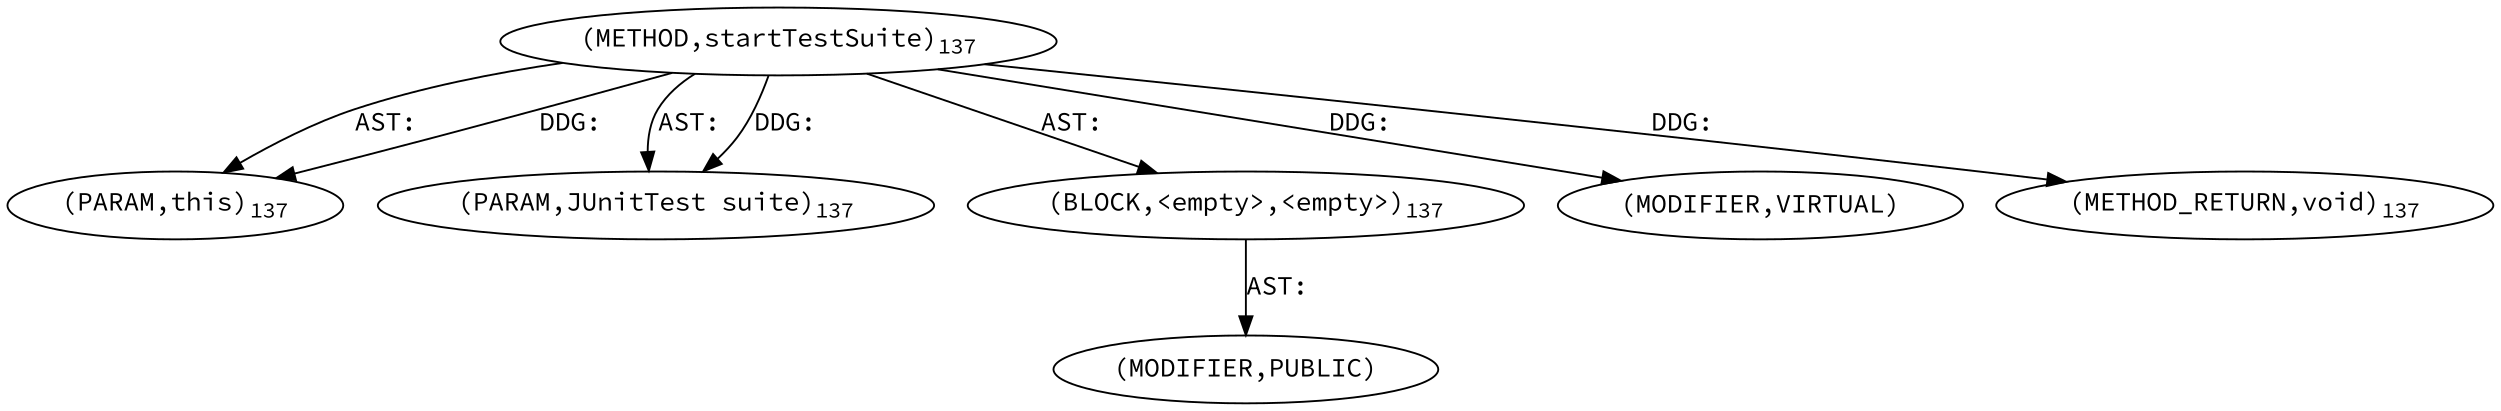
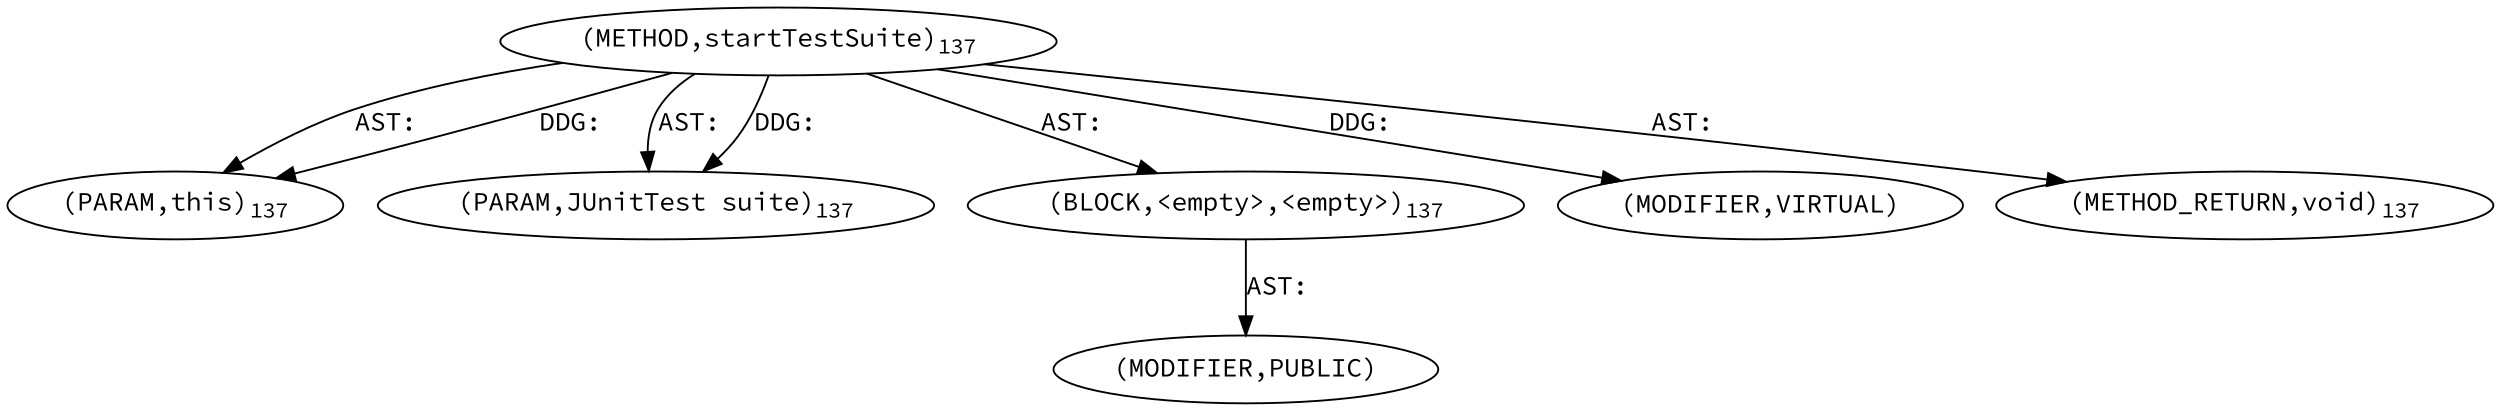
edge "(METHOD,startTestSuite)" -> "(METHOD_RETURN,void)": label "DDG: " -> "AST: "
